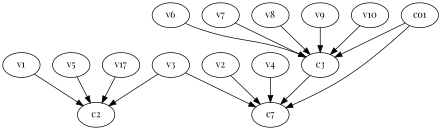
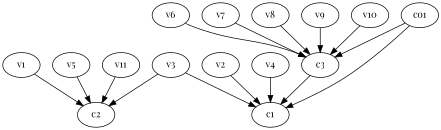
node "v17": label "v17" -> "v11"
node "c7": label "c7" -> "c1"
